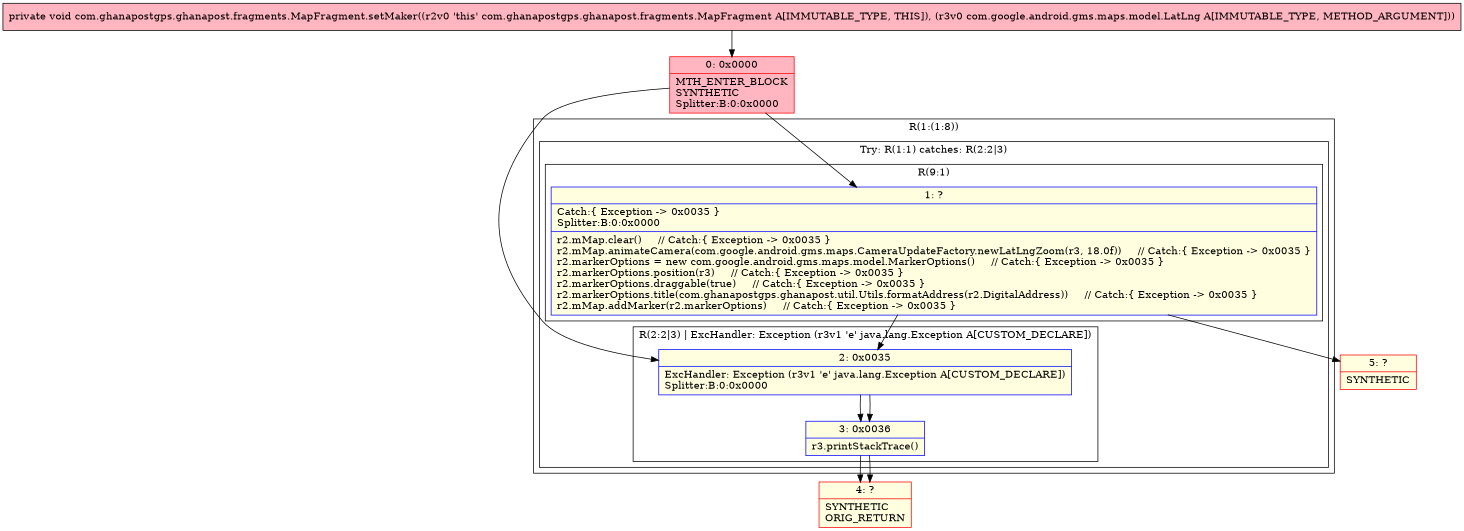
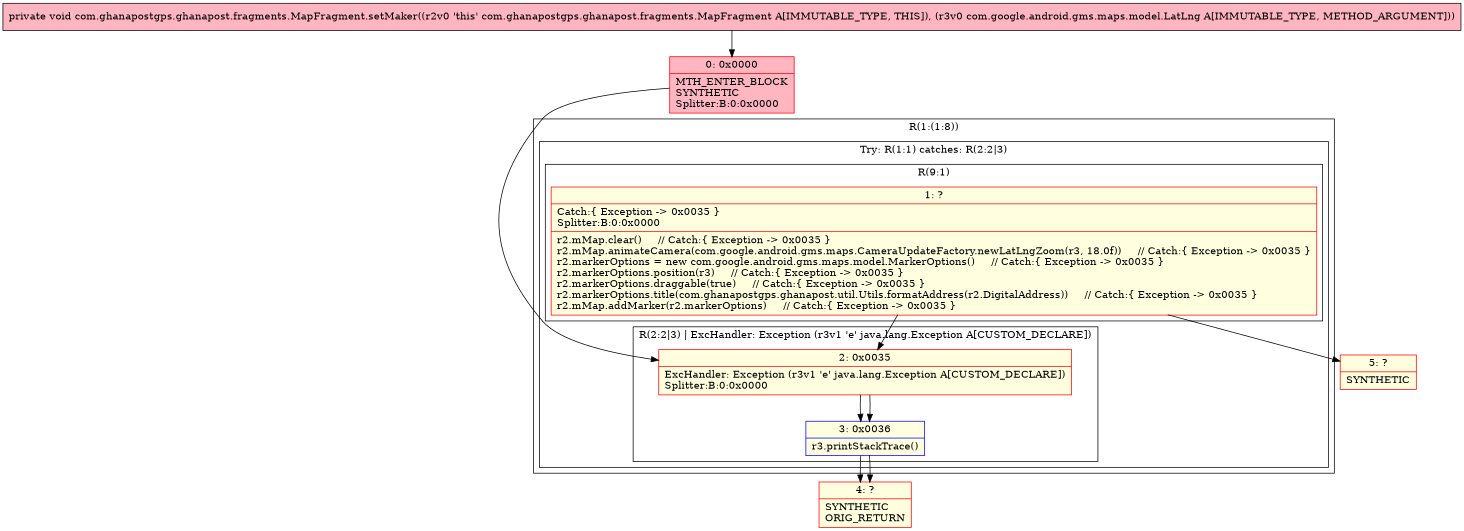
edge "0: 0x0000" -> "1: ?": removed
node "1: ?": color blue -> red
node "2: 0x0035": color blue -> red
